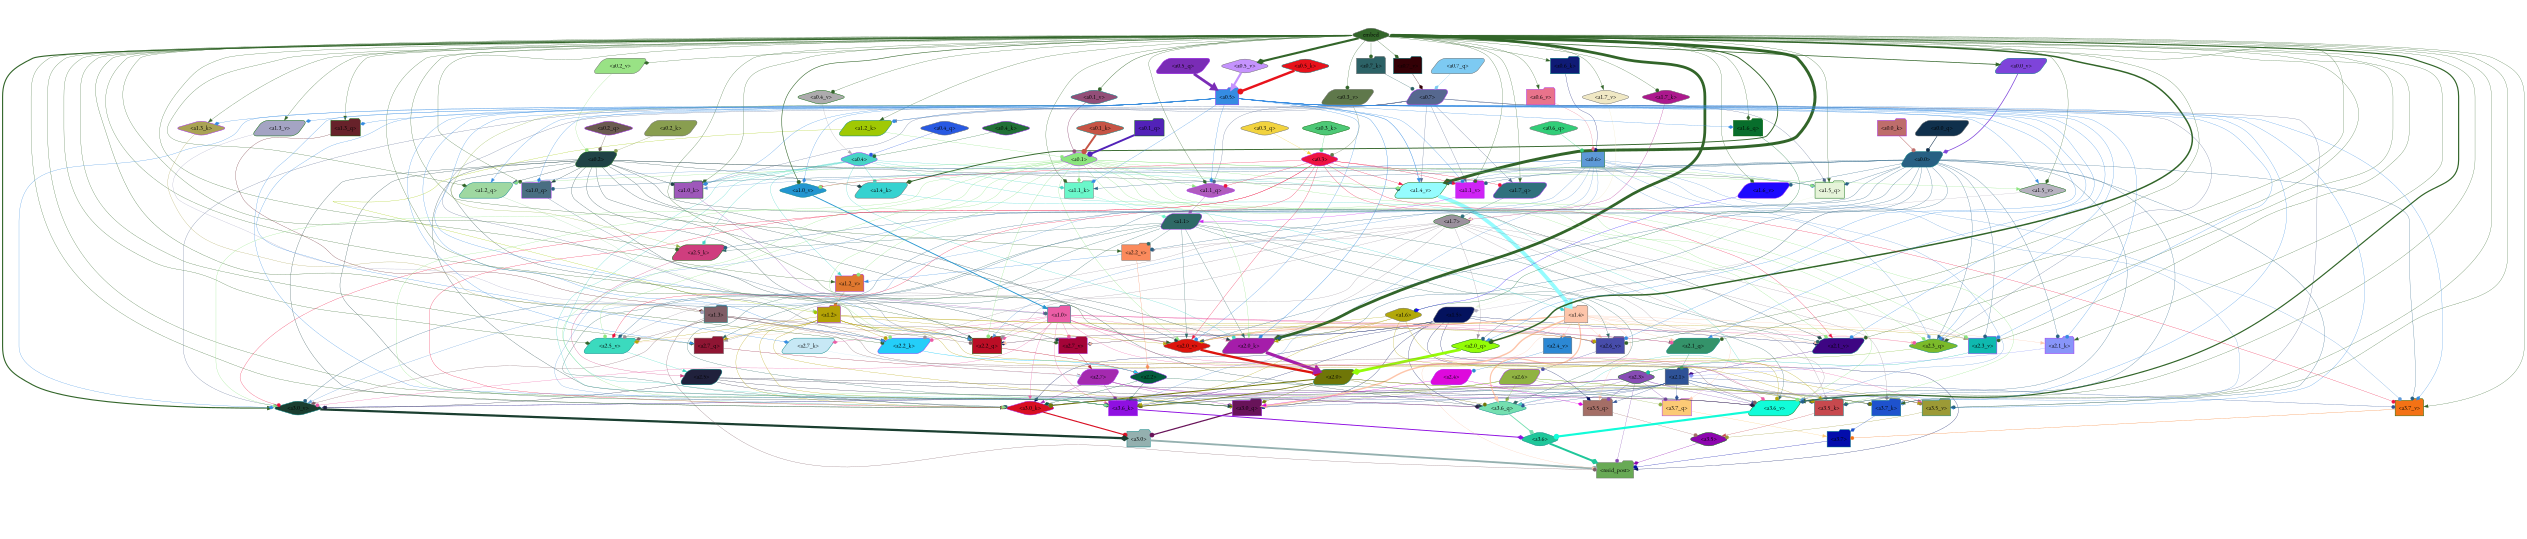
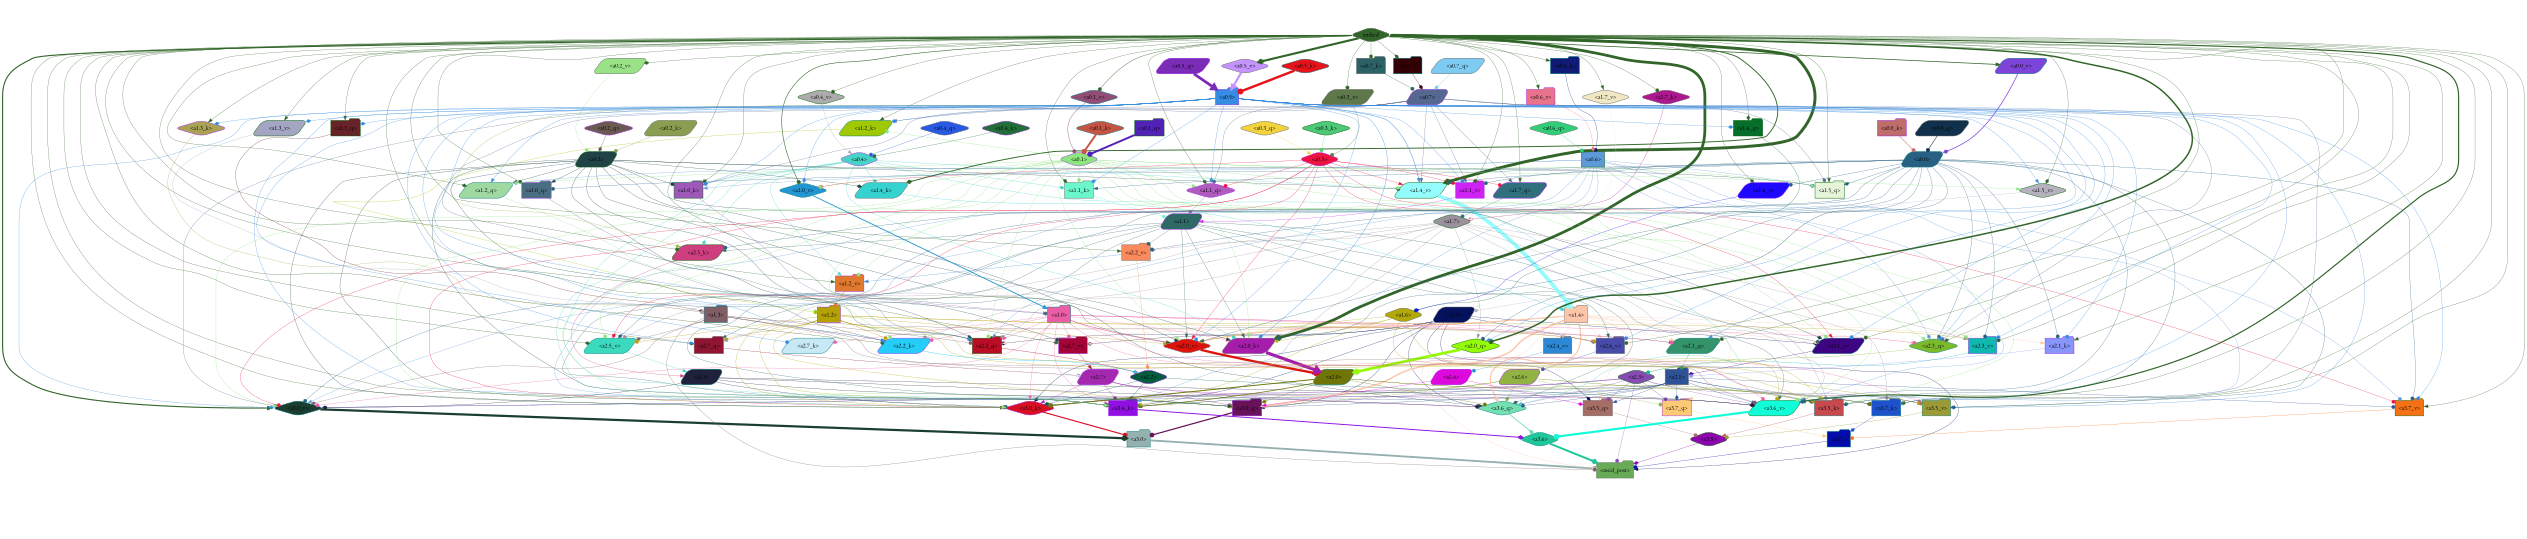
edge "<a0.5>" -> "<a1.0_q>": removed
edge "<a0.5>" -> "<a2.7_k>": arrowhead diamond -> dot
edge "<a1.2_k>" -> "<a0.1>": reversed
edge "<a0.6>" -> "<a1.4_v>": removed
edge "<a1.2_q>" -> "<a1.2>": arrowhead normal -> dot
